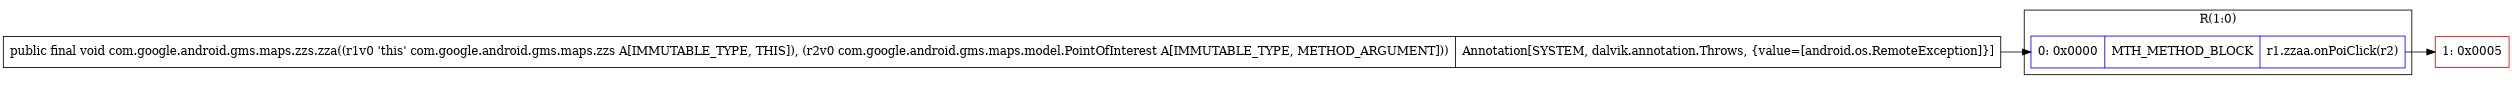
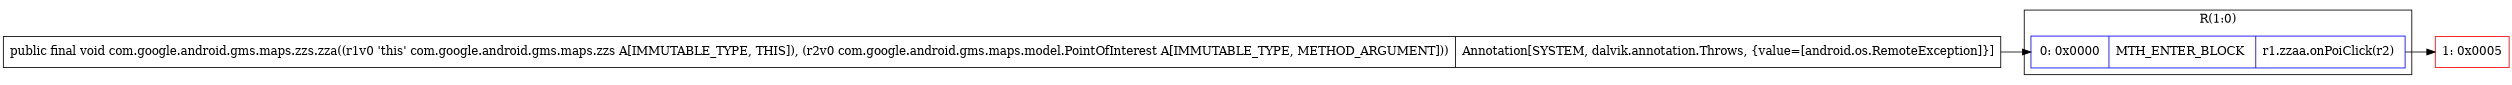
node "0: 0x0000": text "MTH_METHOD_BLOCK" -> "MTH_ENTER_BLOCK"
